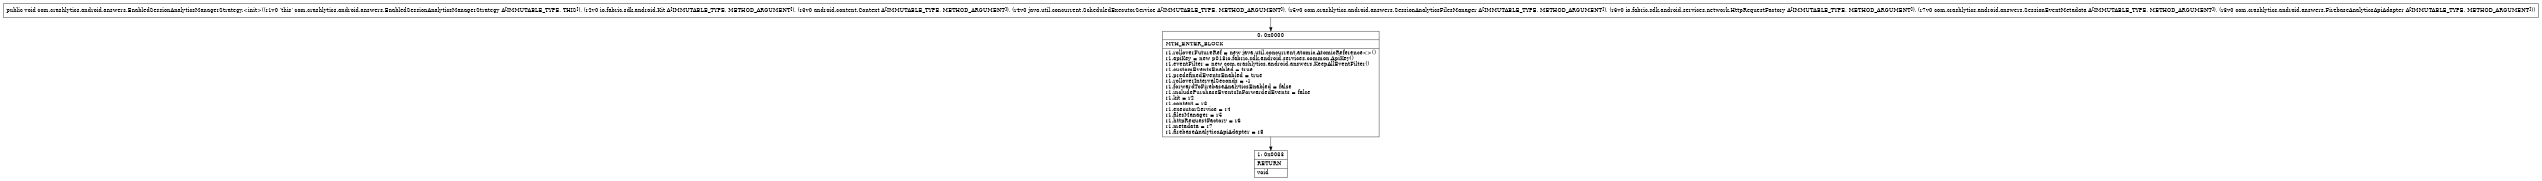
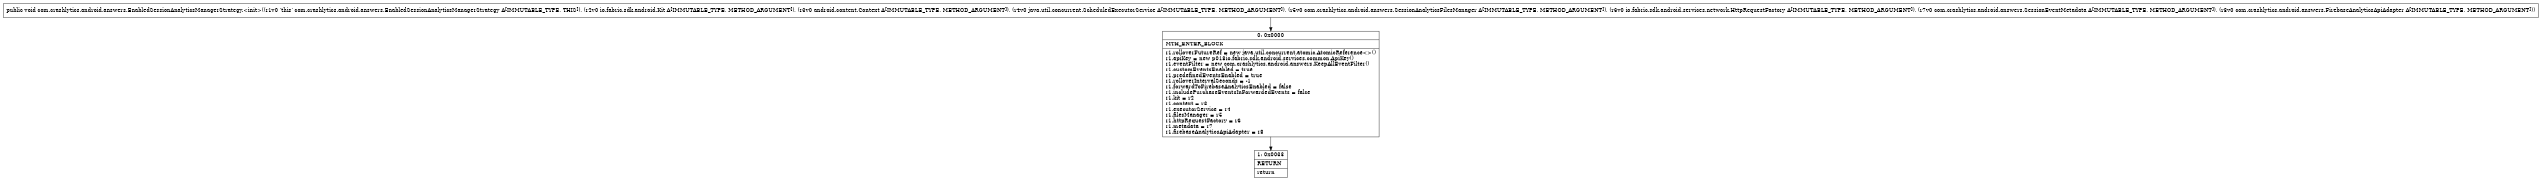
node "1: 0x0033": text "void" -> "return"
